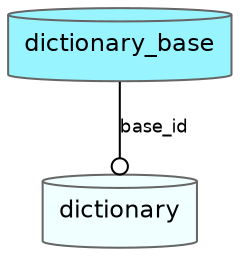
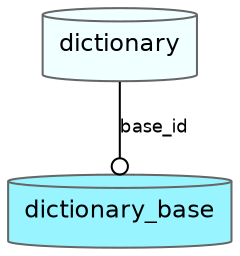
edge "dictionary_base" -> "dictionary": reversed
